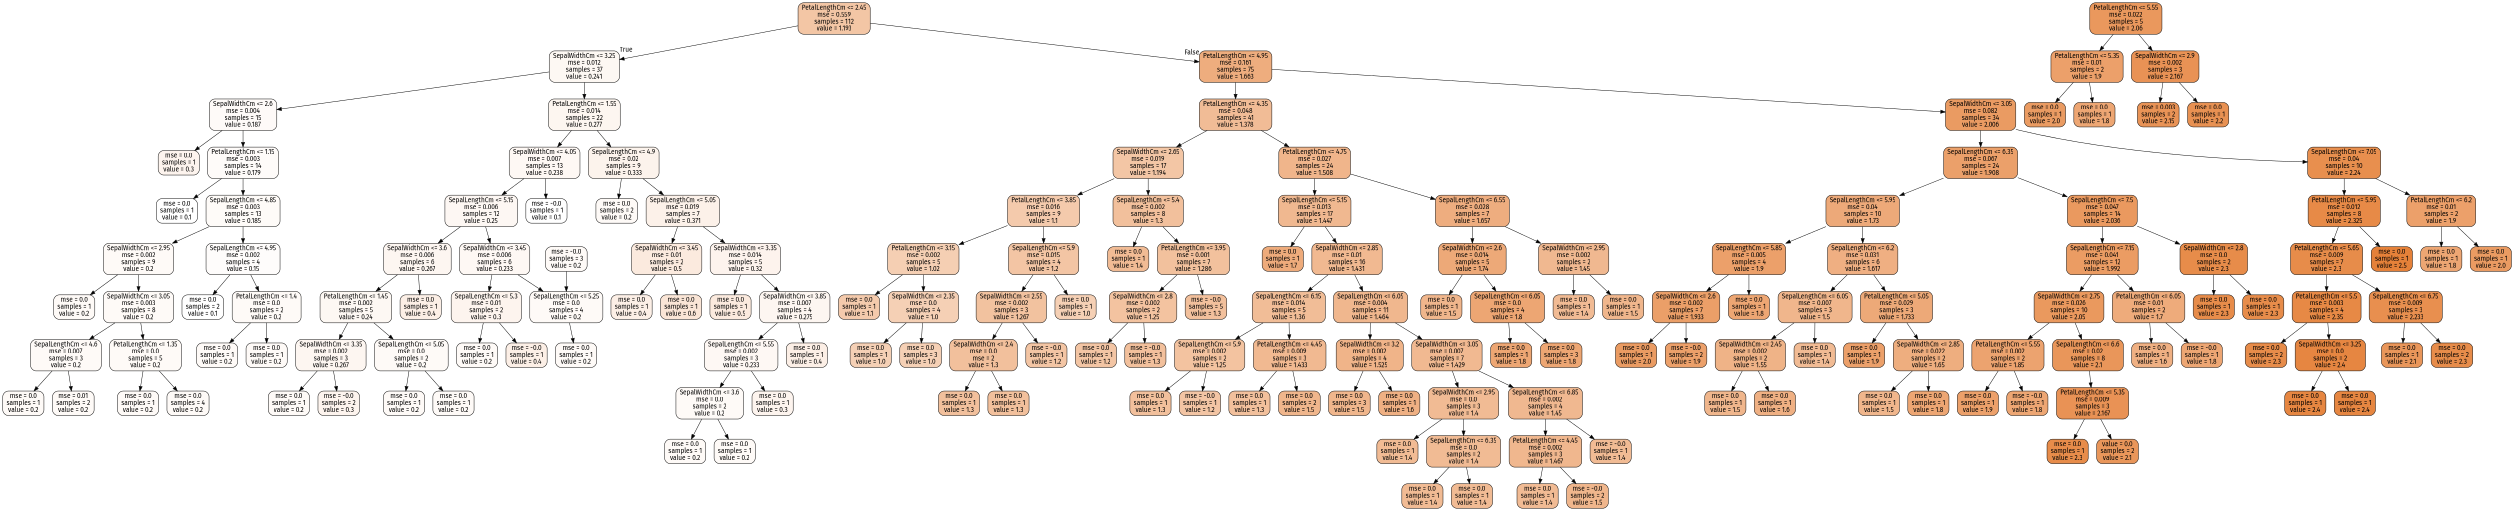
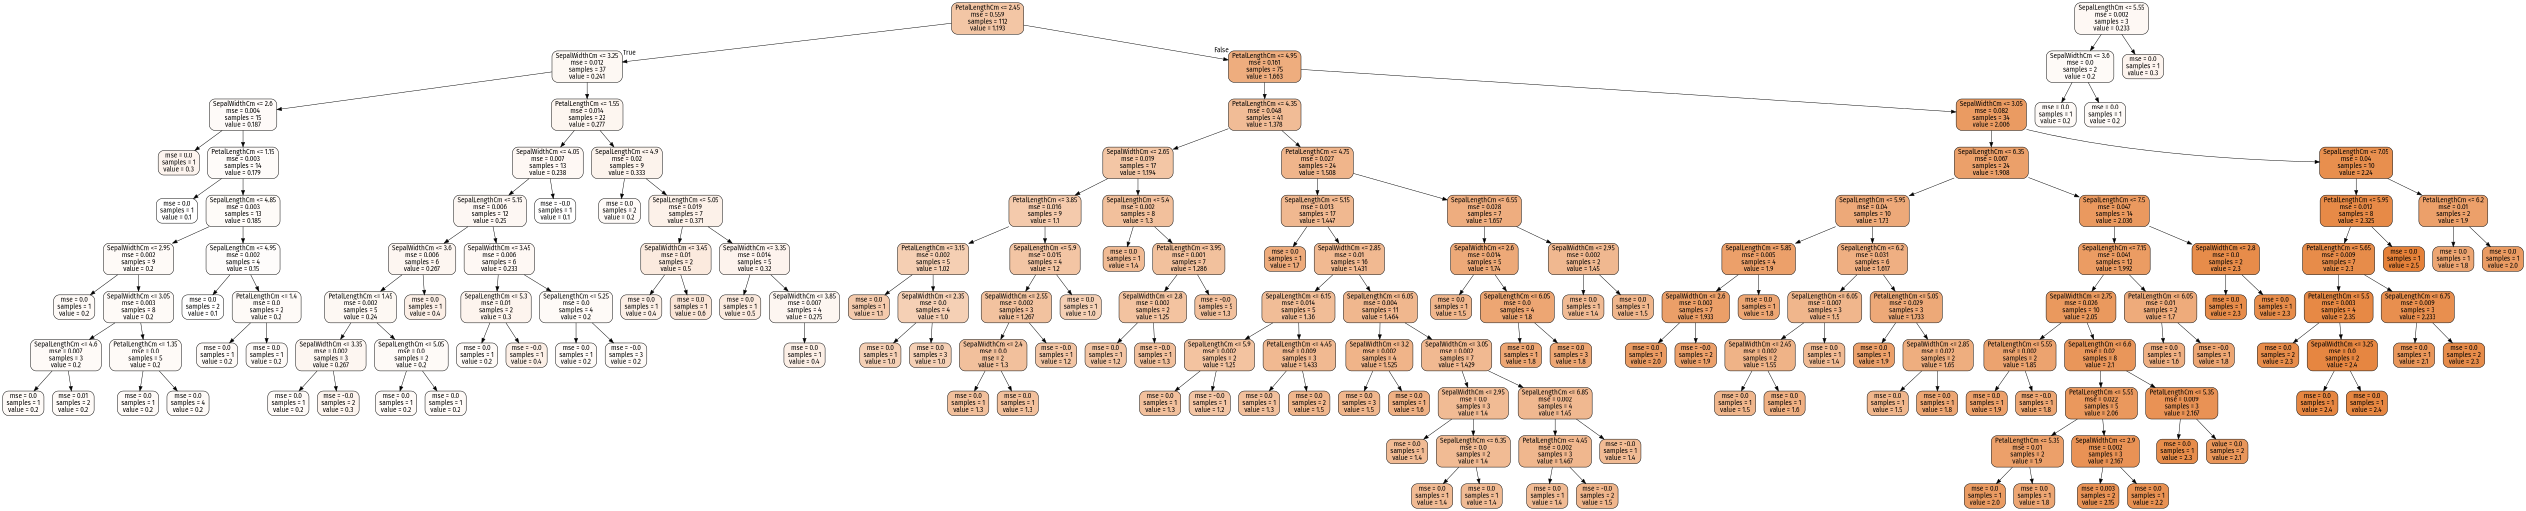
edge "mse = -0.0 samples = 3 value = 0.2" -> "SepalLengthCm <= 5.25 mse = 0.0 samples = 4 value = 0.2": reversed
edge "SepalWidthCm <= 3.85 mse = 0.007 samples = 4 value = 0.275" -> "SepalLengthCm <= 5.55 mse = 0.002 samples = 3 value = 0.233": removed
node "SepalWidthCm <= 3.05 mse = 0.007 samples = 7 value = 1.429": label "SepalWidthCm <= 3.05 mse = 0.007 samples = 7 value = 1.429" -> "SepalWidthCm <= 3.05 mse = 0.002 samples = 7 value = 1.429"
edge "SepalLengthCm <= 6.6 mse = 0.02 samples = 8 value = 2.1" -> "PetalLengthCm <= 5.55 mse = 0.022 samples = 5 value = 2.06": added
